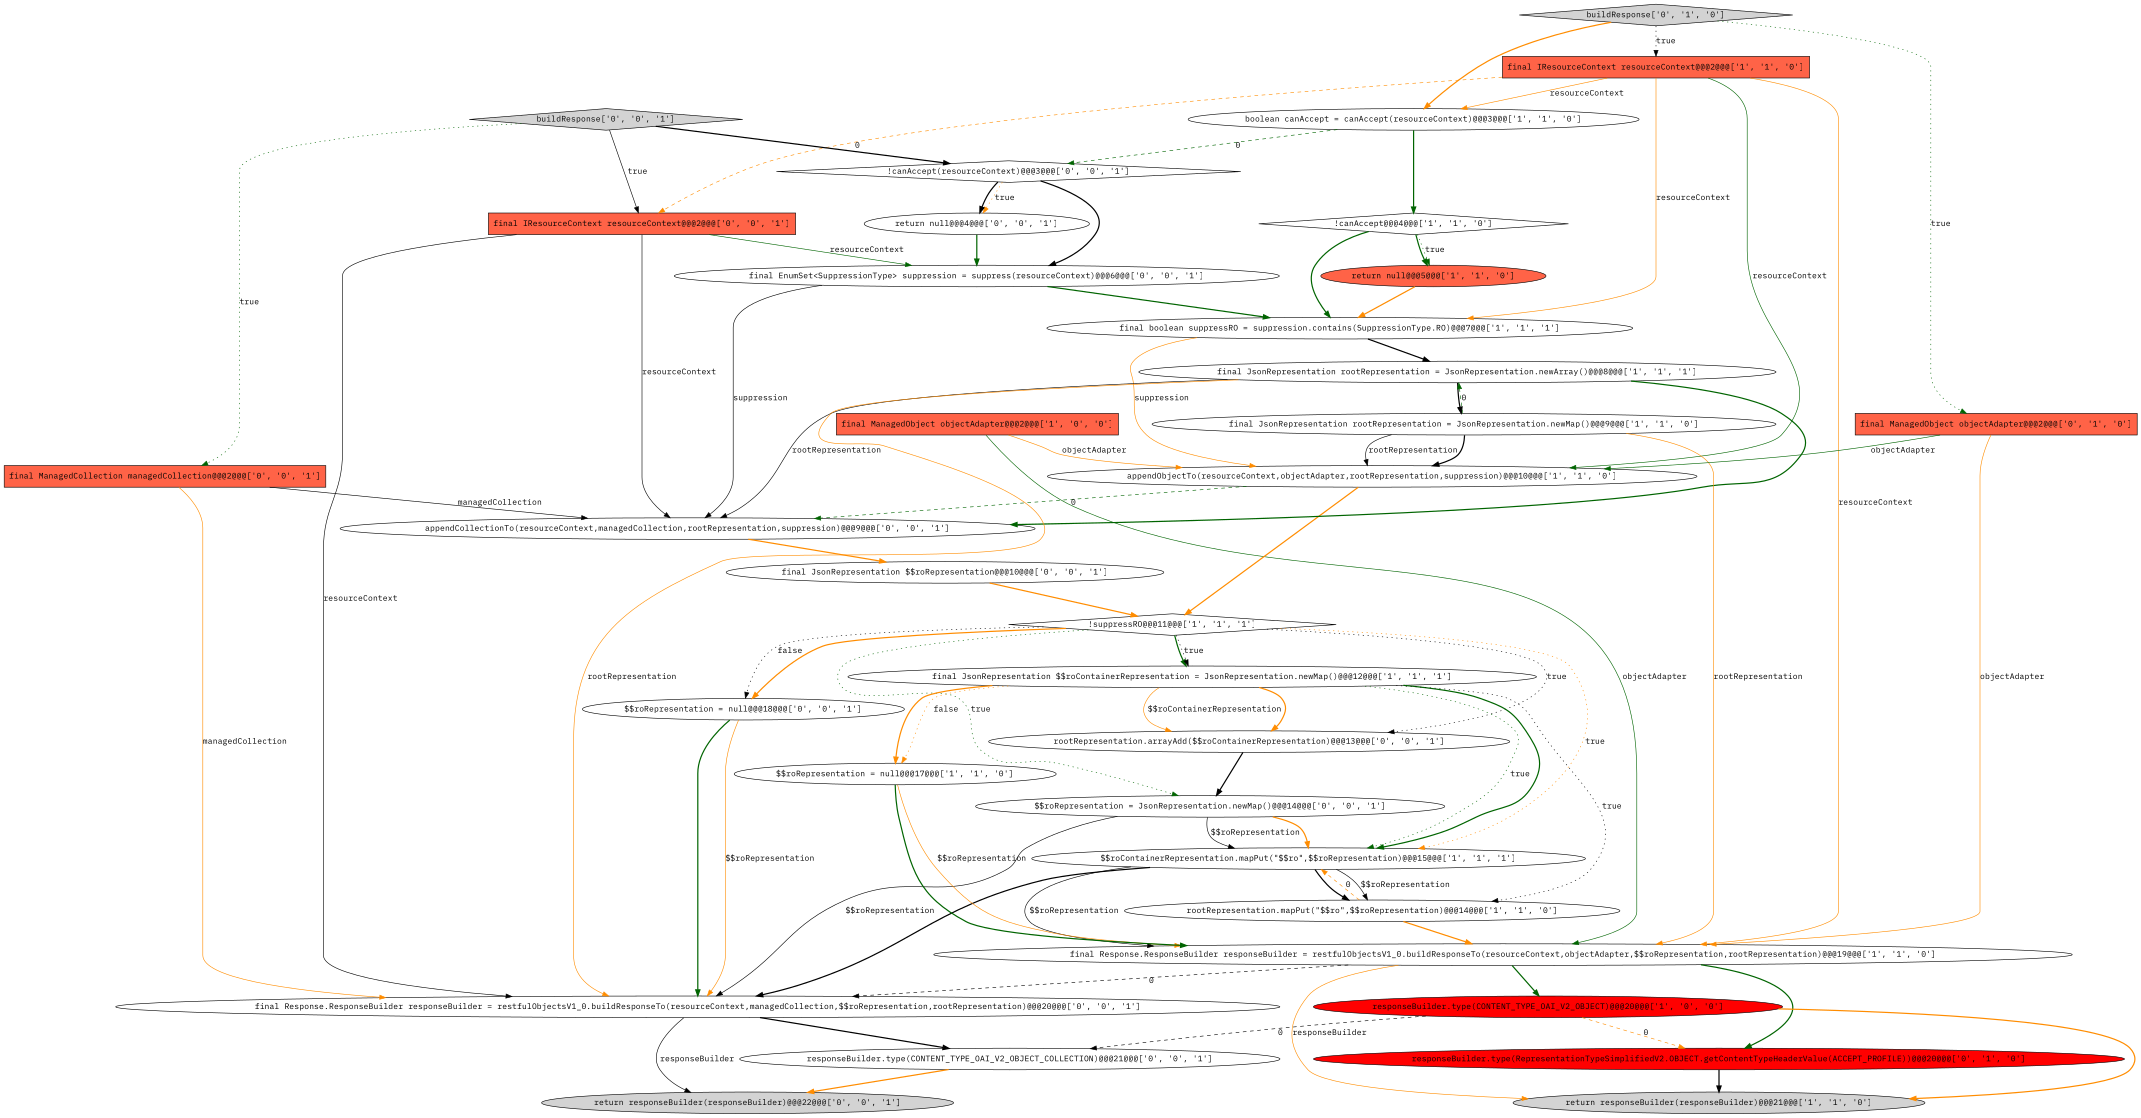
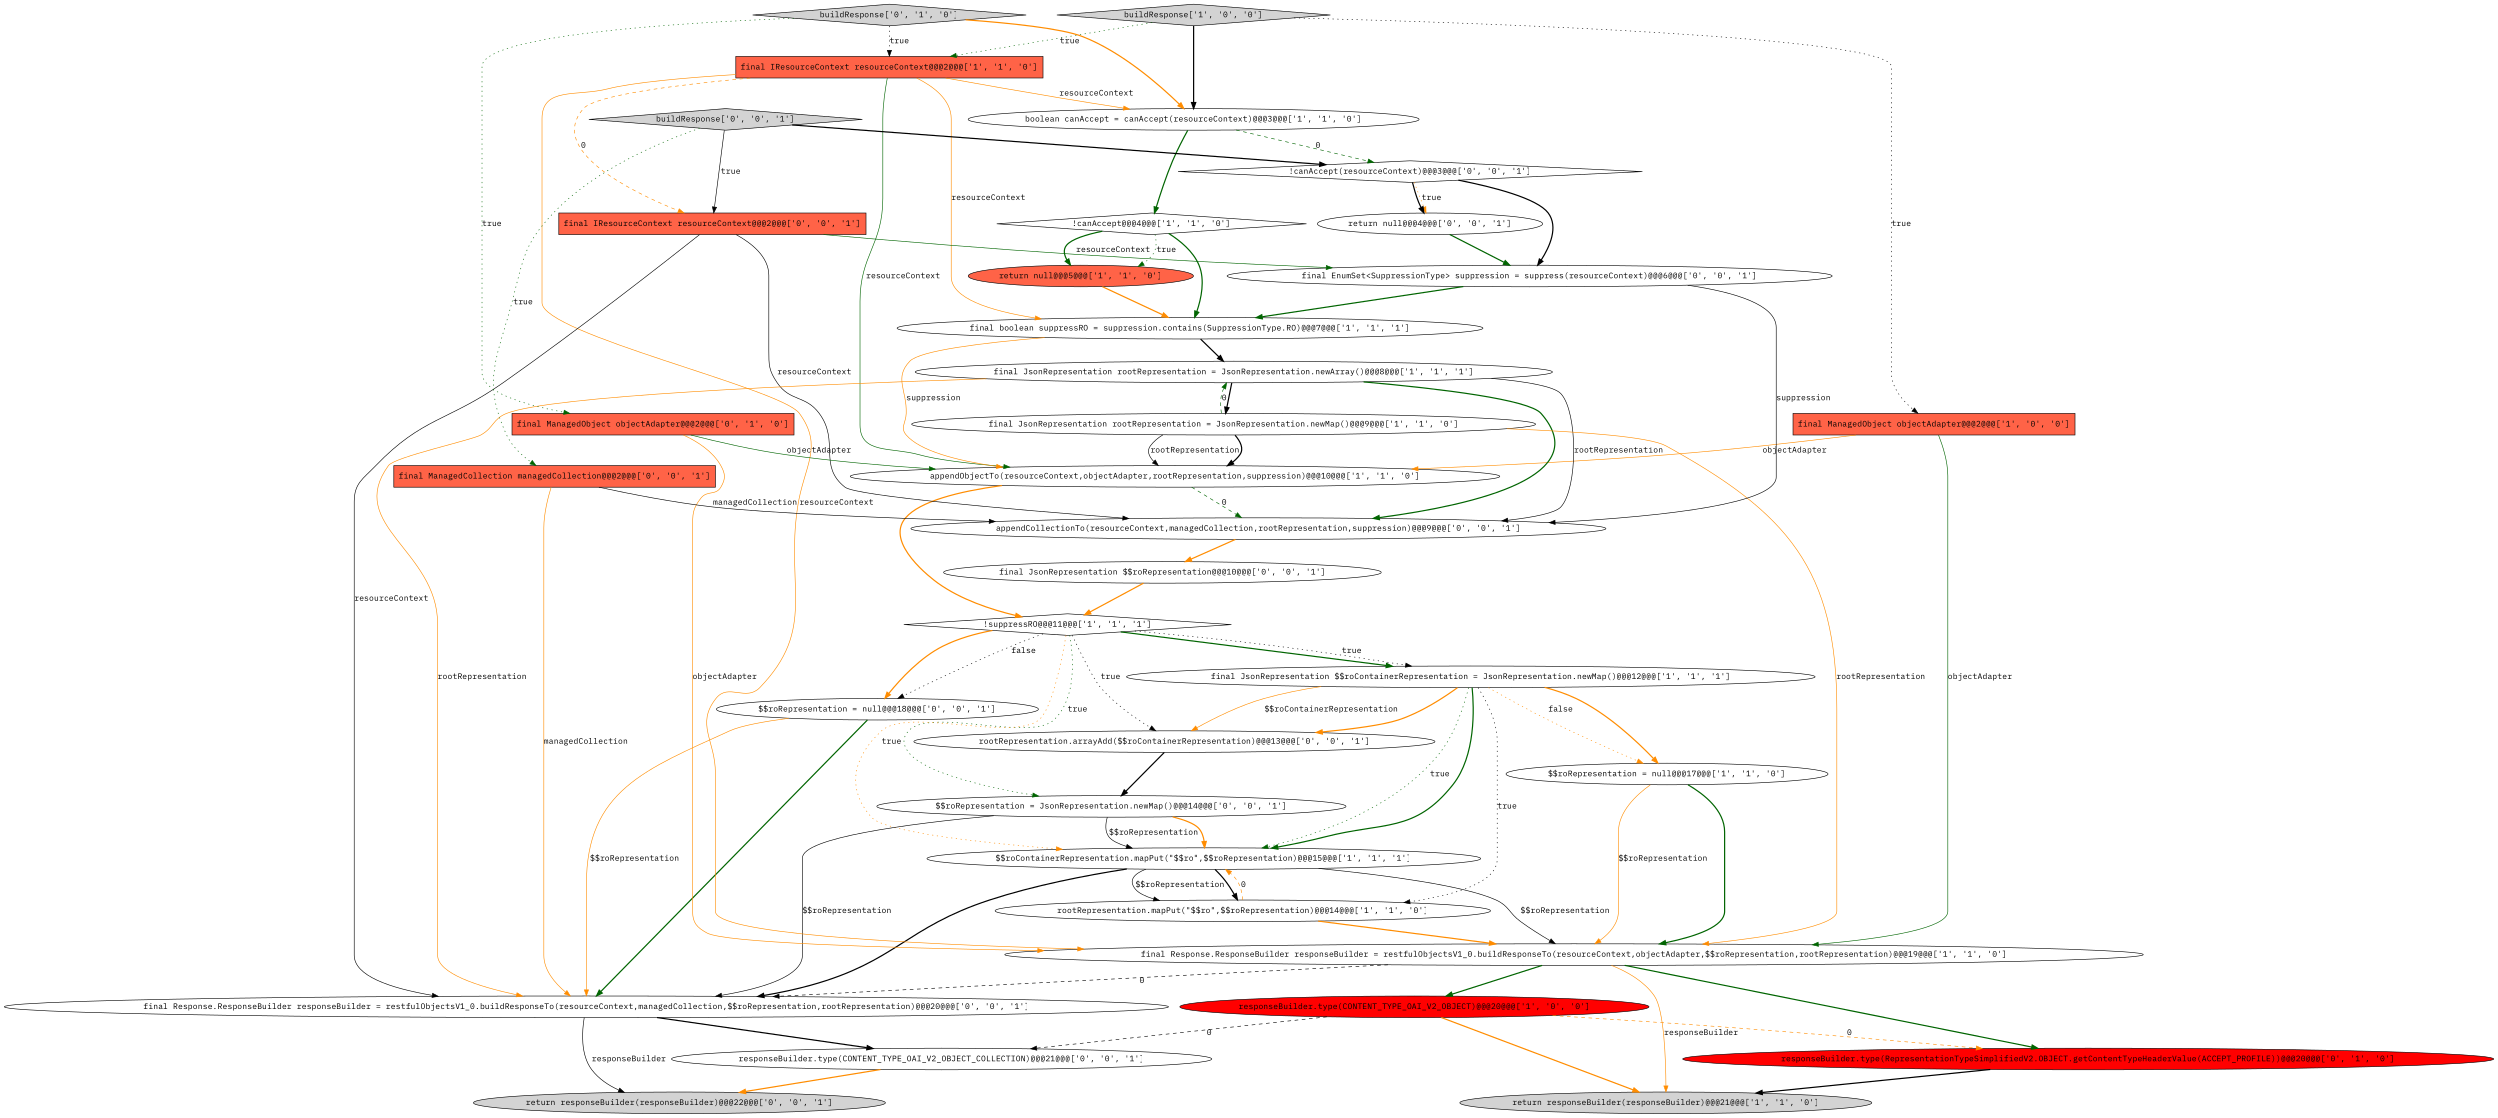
node "buildResponse['1', '0', '0']": added
